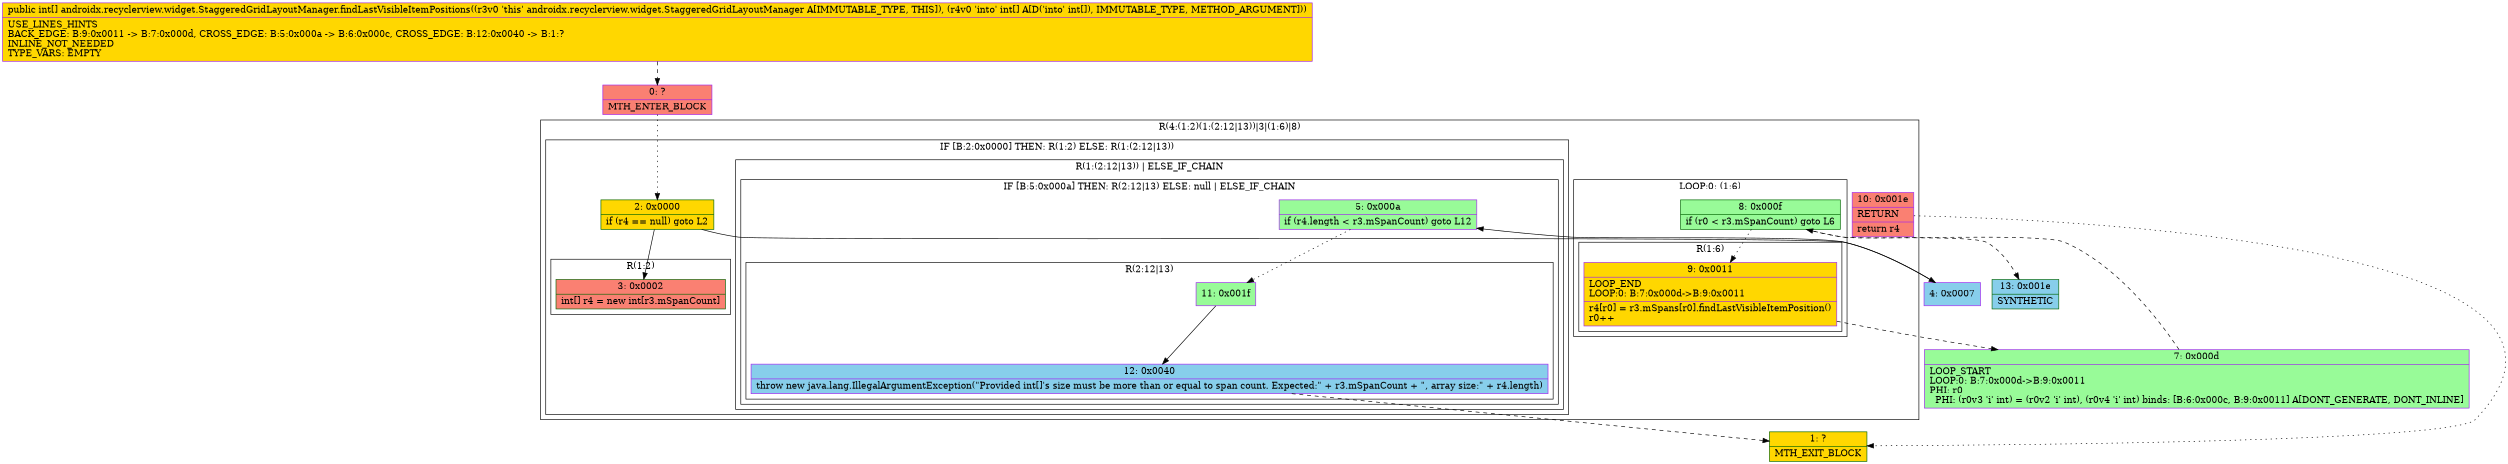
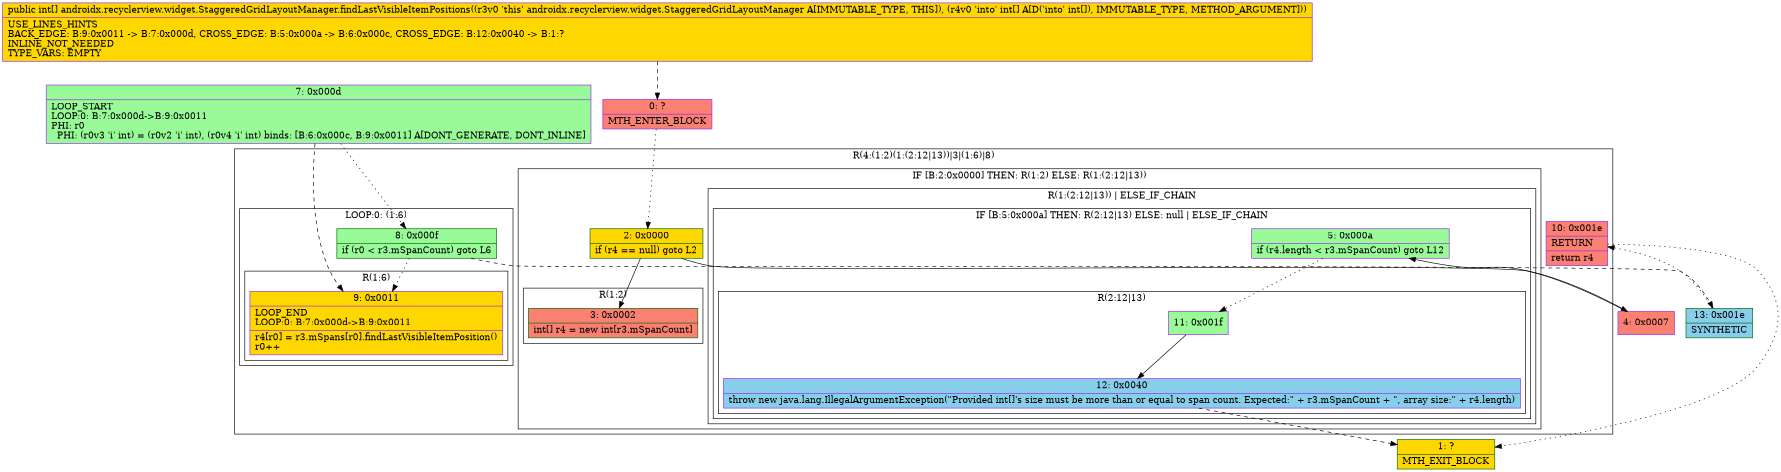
edge "7: 0x000d" -> "8: 0x000f": style dashed -> dotted
edge "13: 0x001e" -> "10: 0x001e": added
node "4: 0x0007": fillcolor skyblue -> salmon
edge "9: 0x0011" -> "7: 0x000d": reversed
